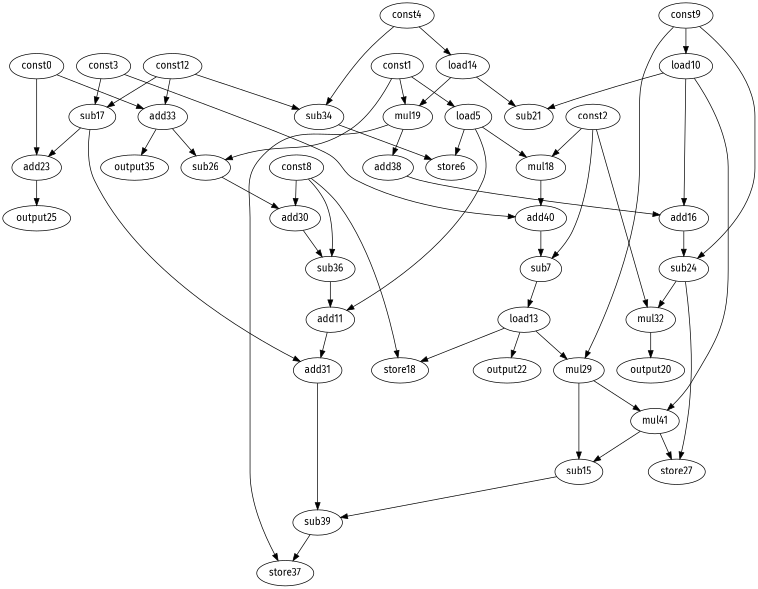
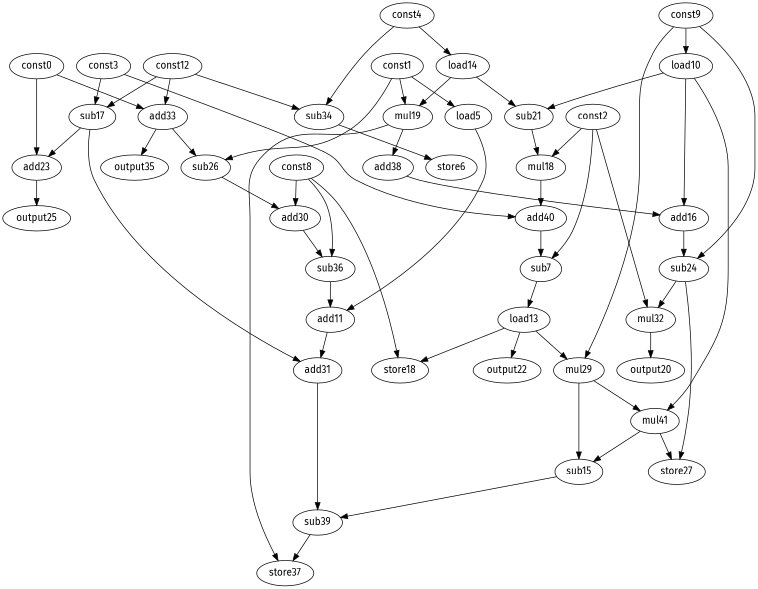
edge "load5" -> "store6": removed
edge "load5" -> "mul18": now "sub21" -> "mul18"
